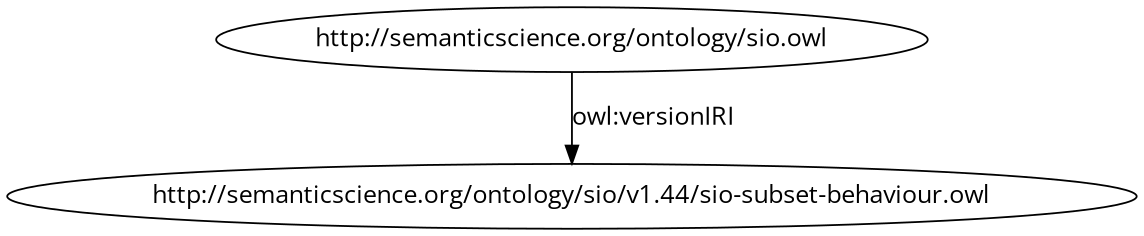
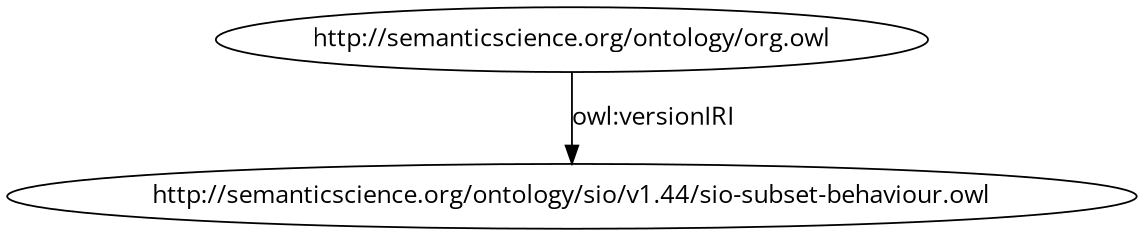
node "http://semanticscience.org/ontology/sio.owl": label "http://semanticscience.org/ontology/sio.owl" -> "http://semanticscience.org/ontology/org.owl"
